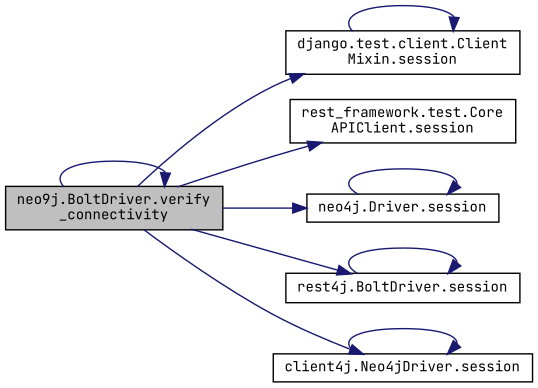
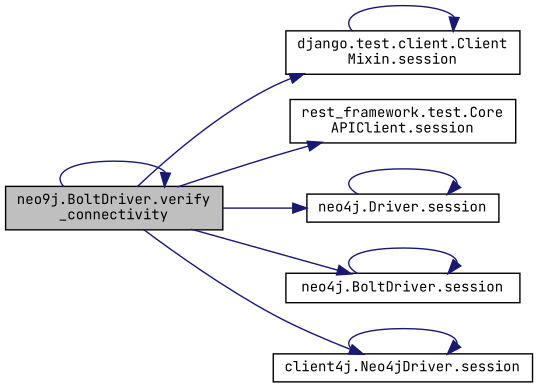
node "rest4j.BoltDriver.session": label "rest4j.BoltDriver.session" -> "neo4j.BoltDriver.session"
